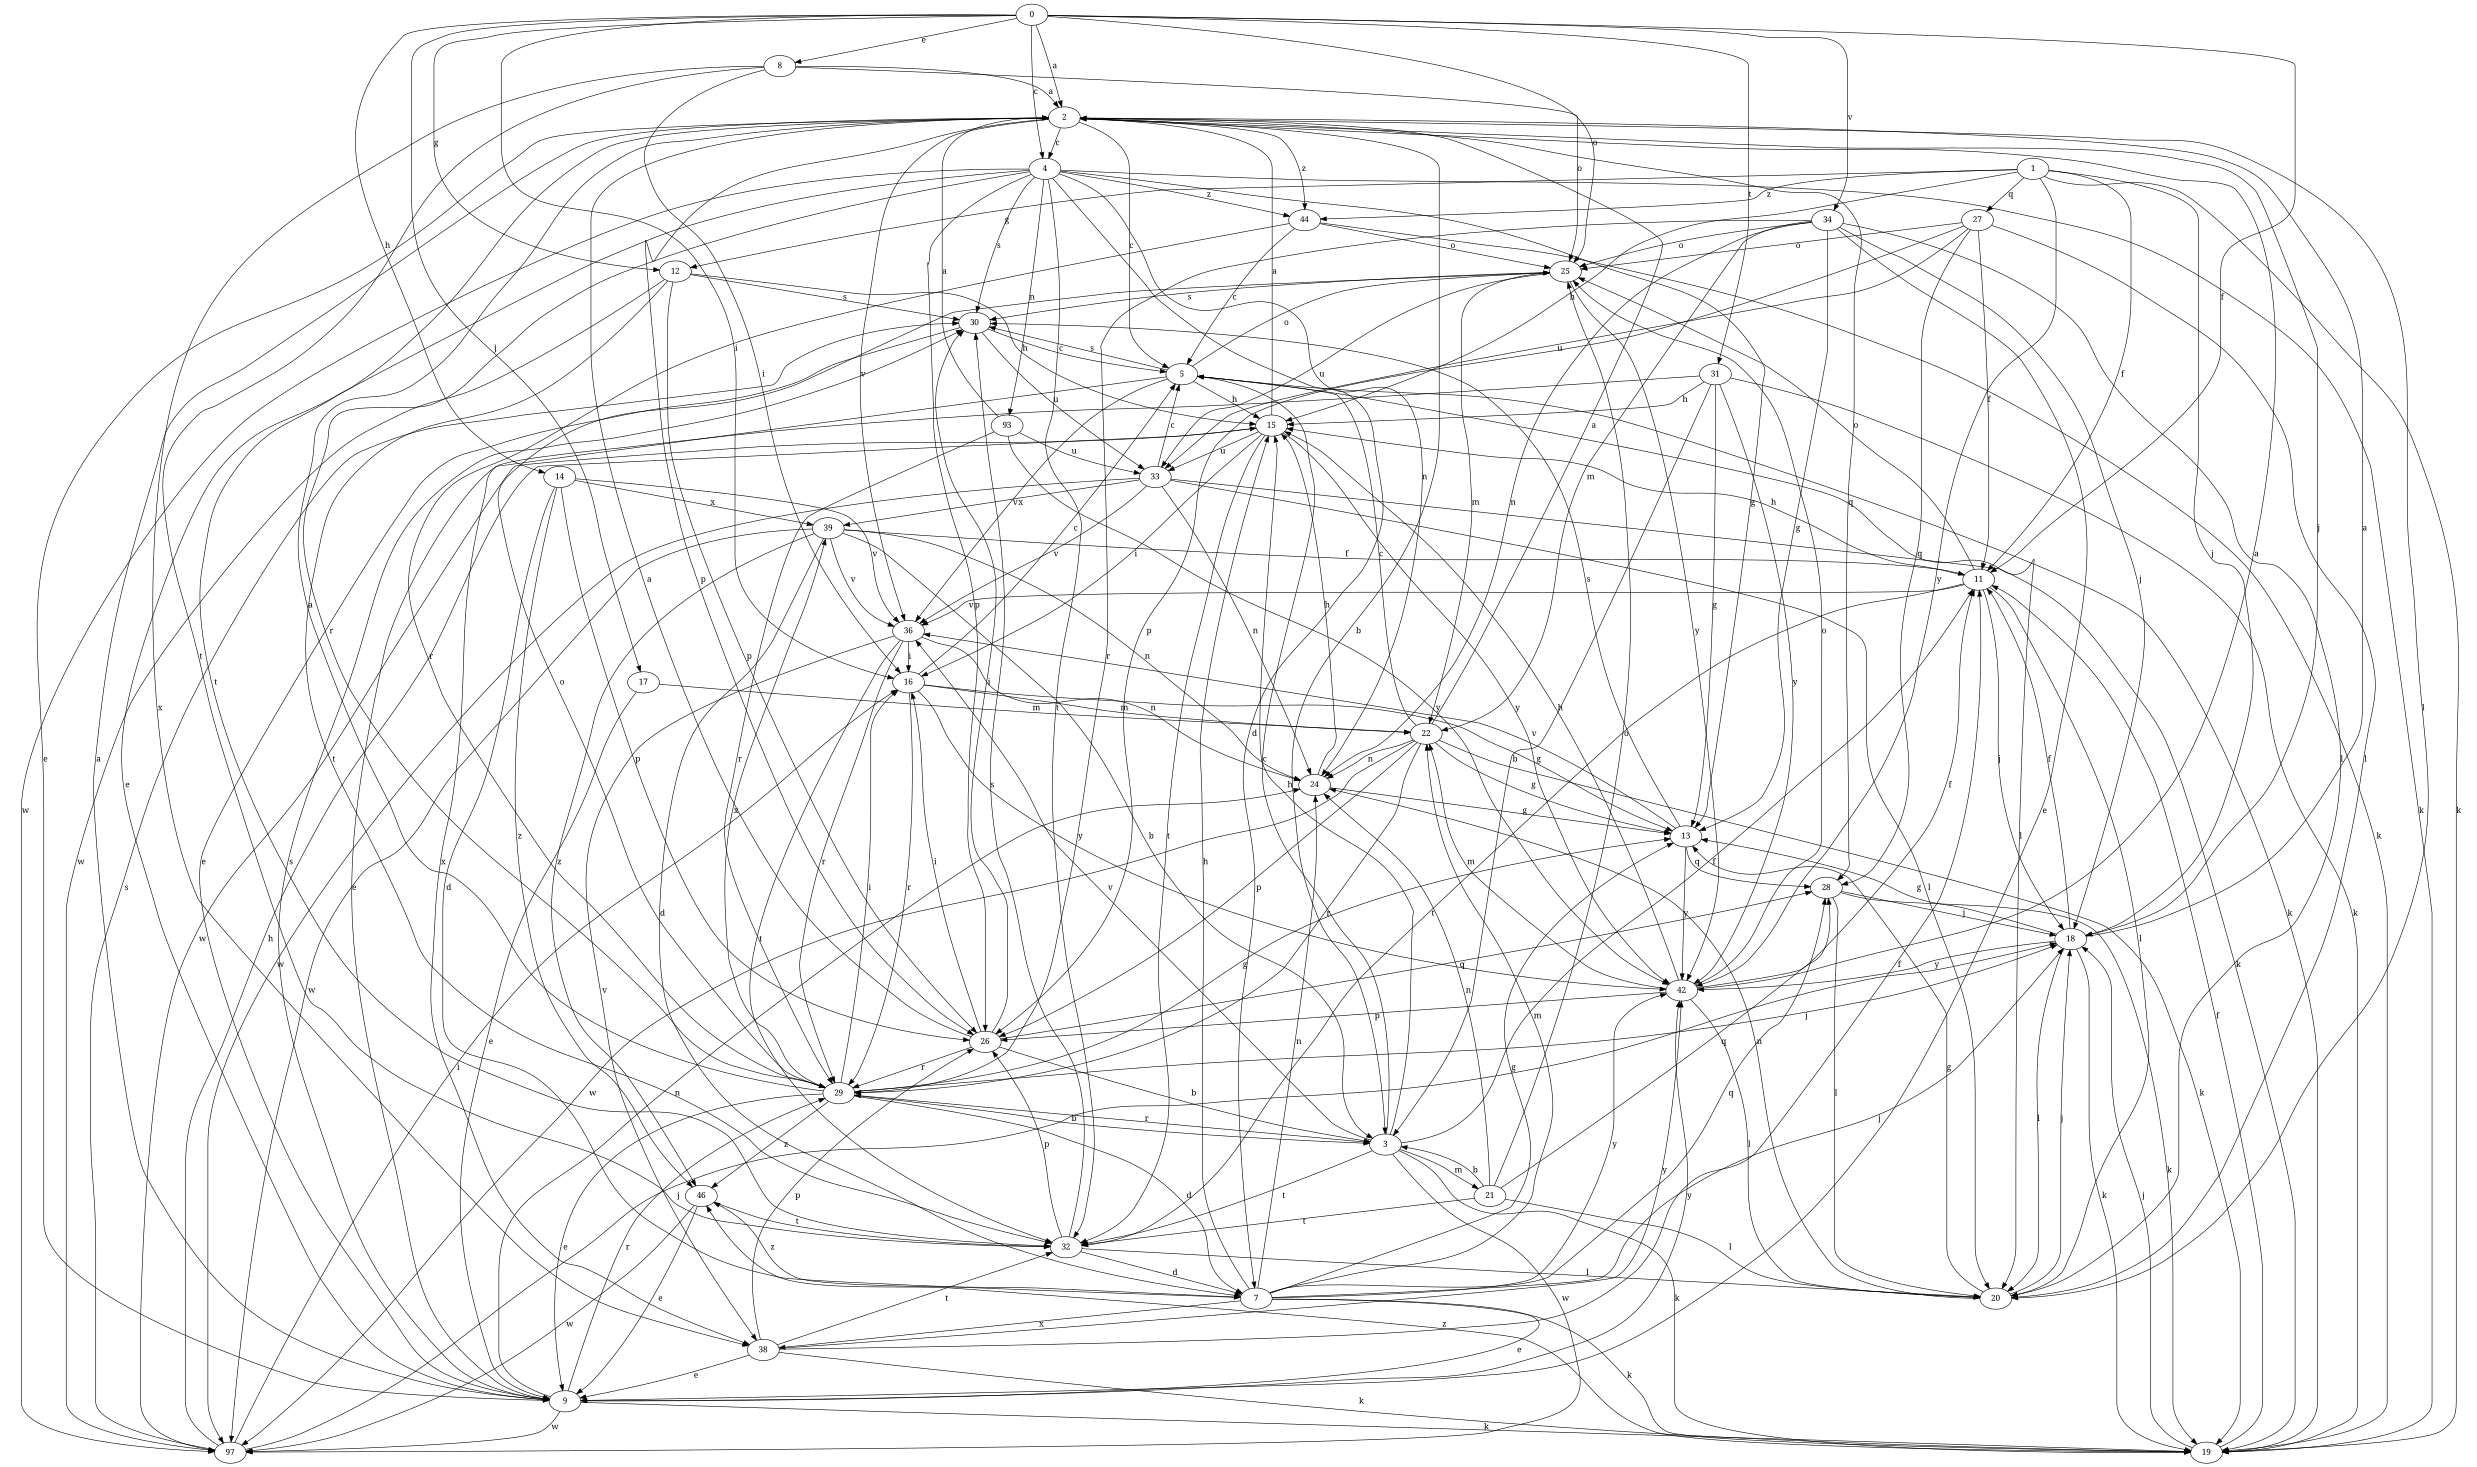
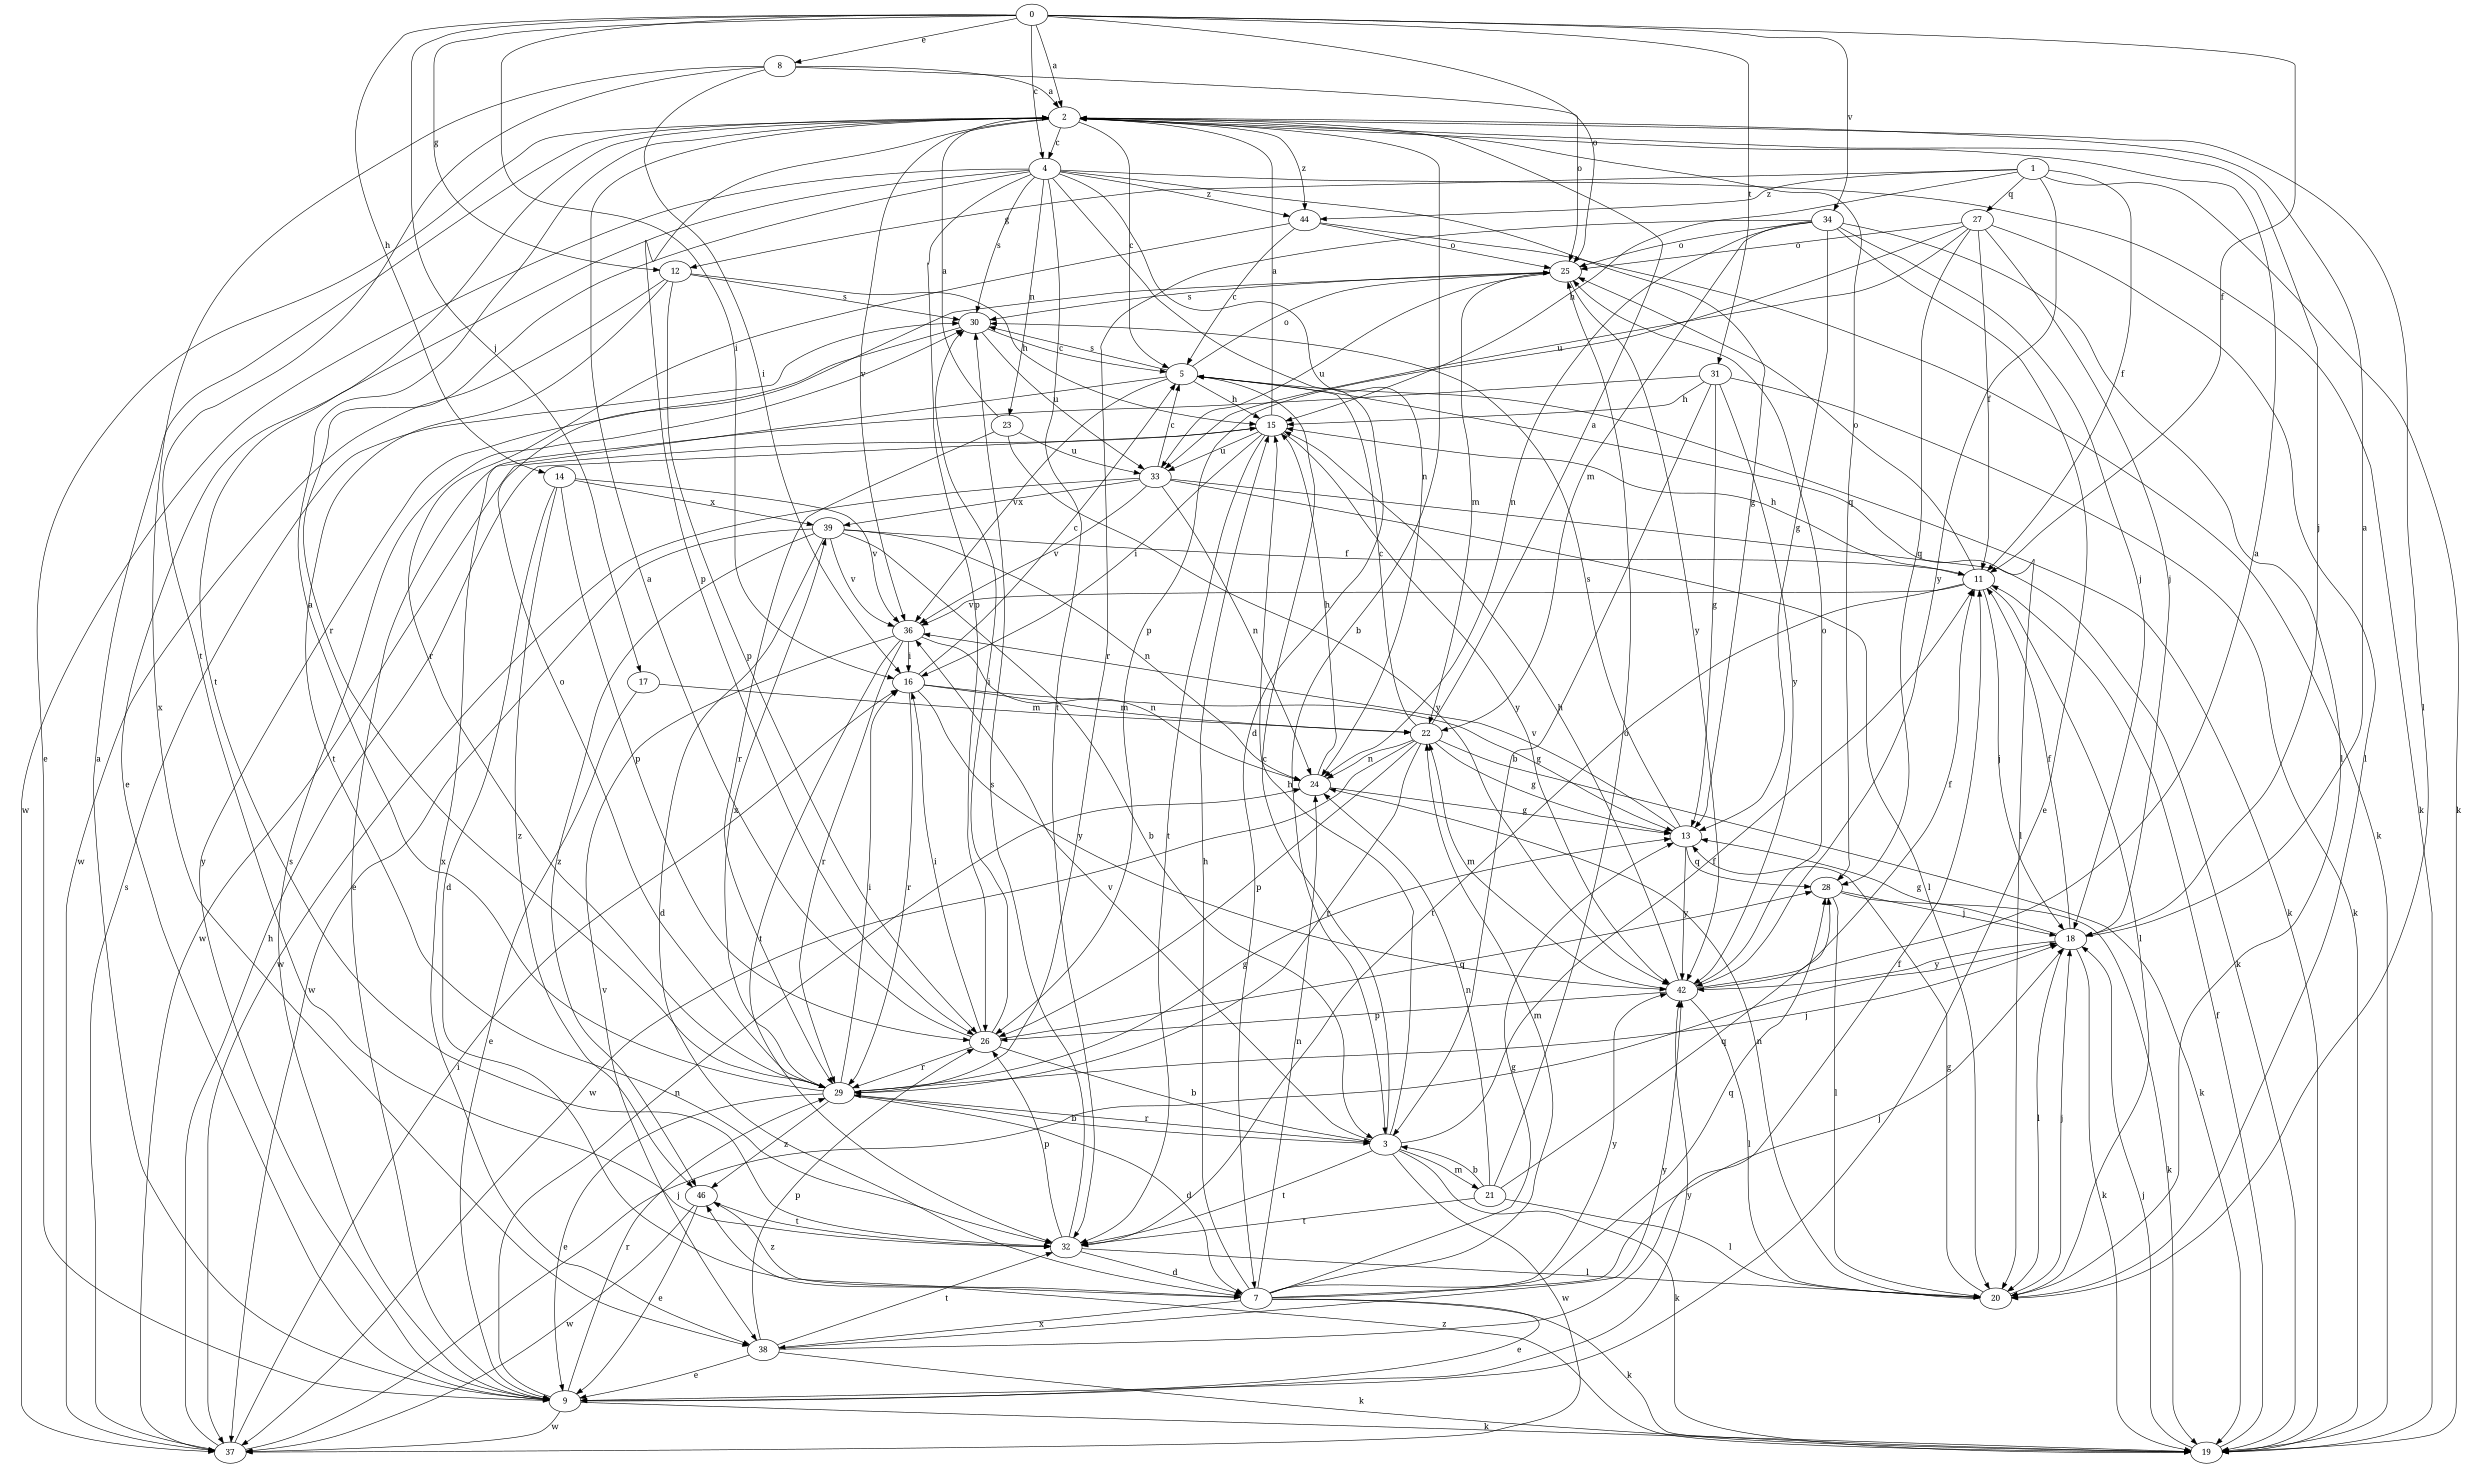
node "93": label "93" -> "23"
edge "1" -> "18": now "27" -> "18"
edge "30" -> "9": label "e" -> "y"
node "97": label "97" -> "37"
